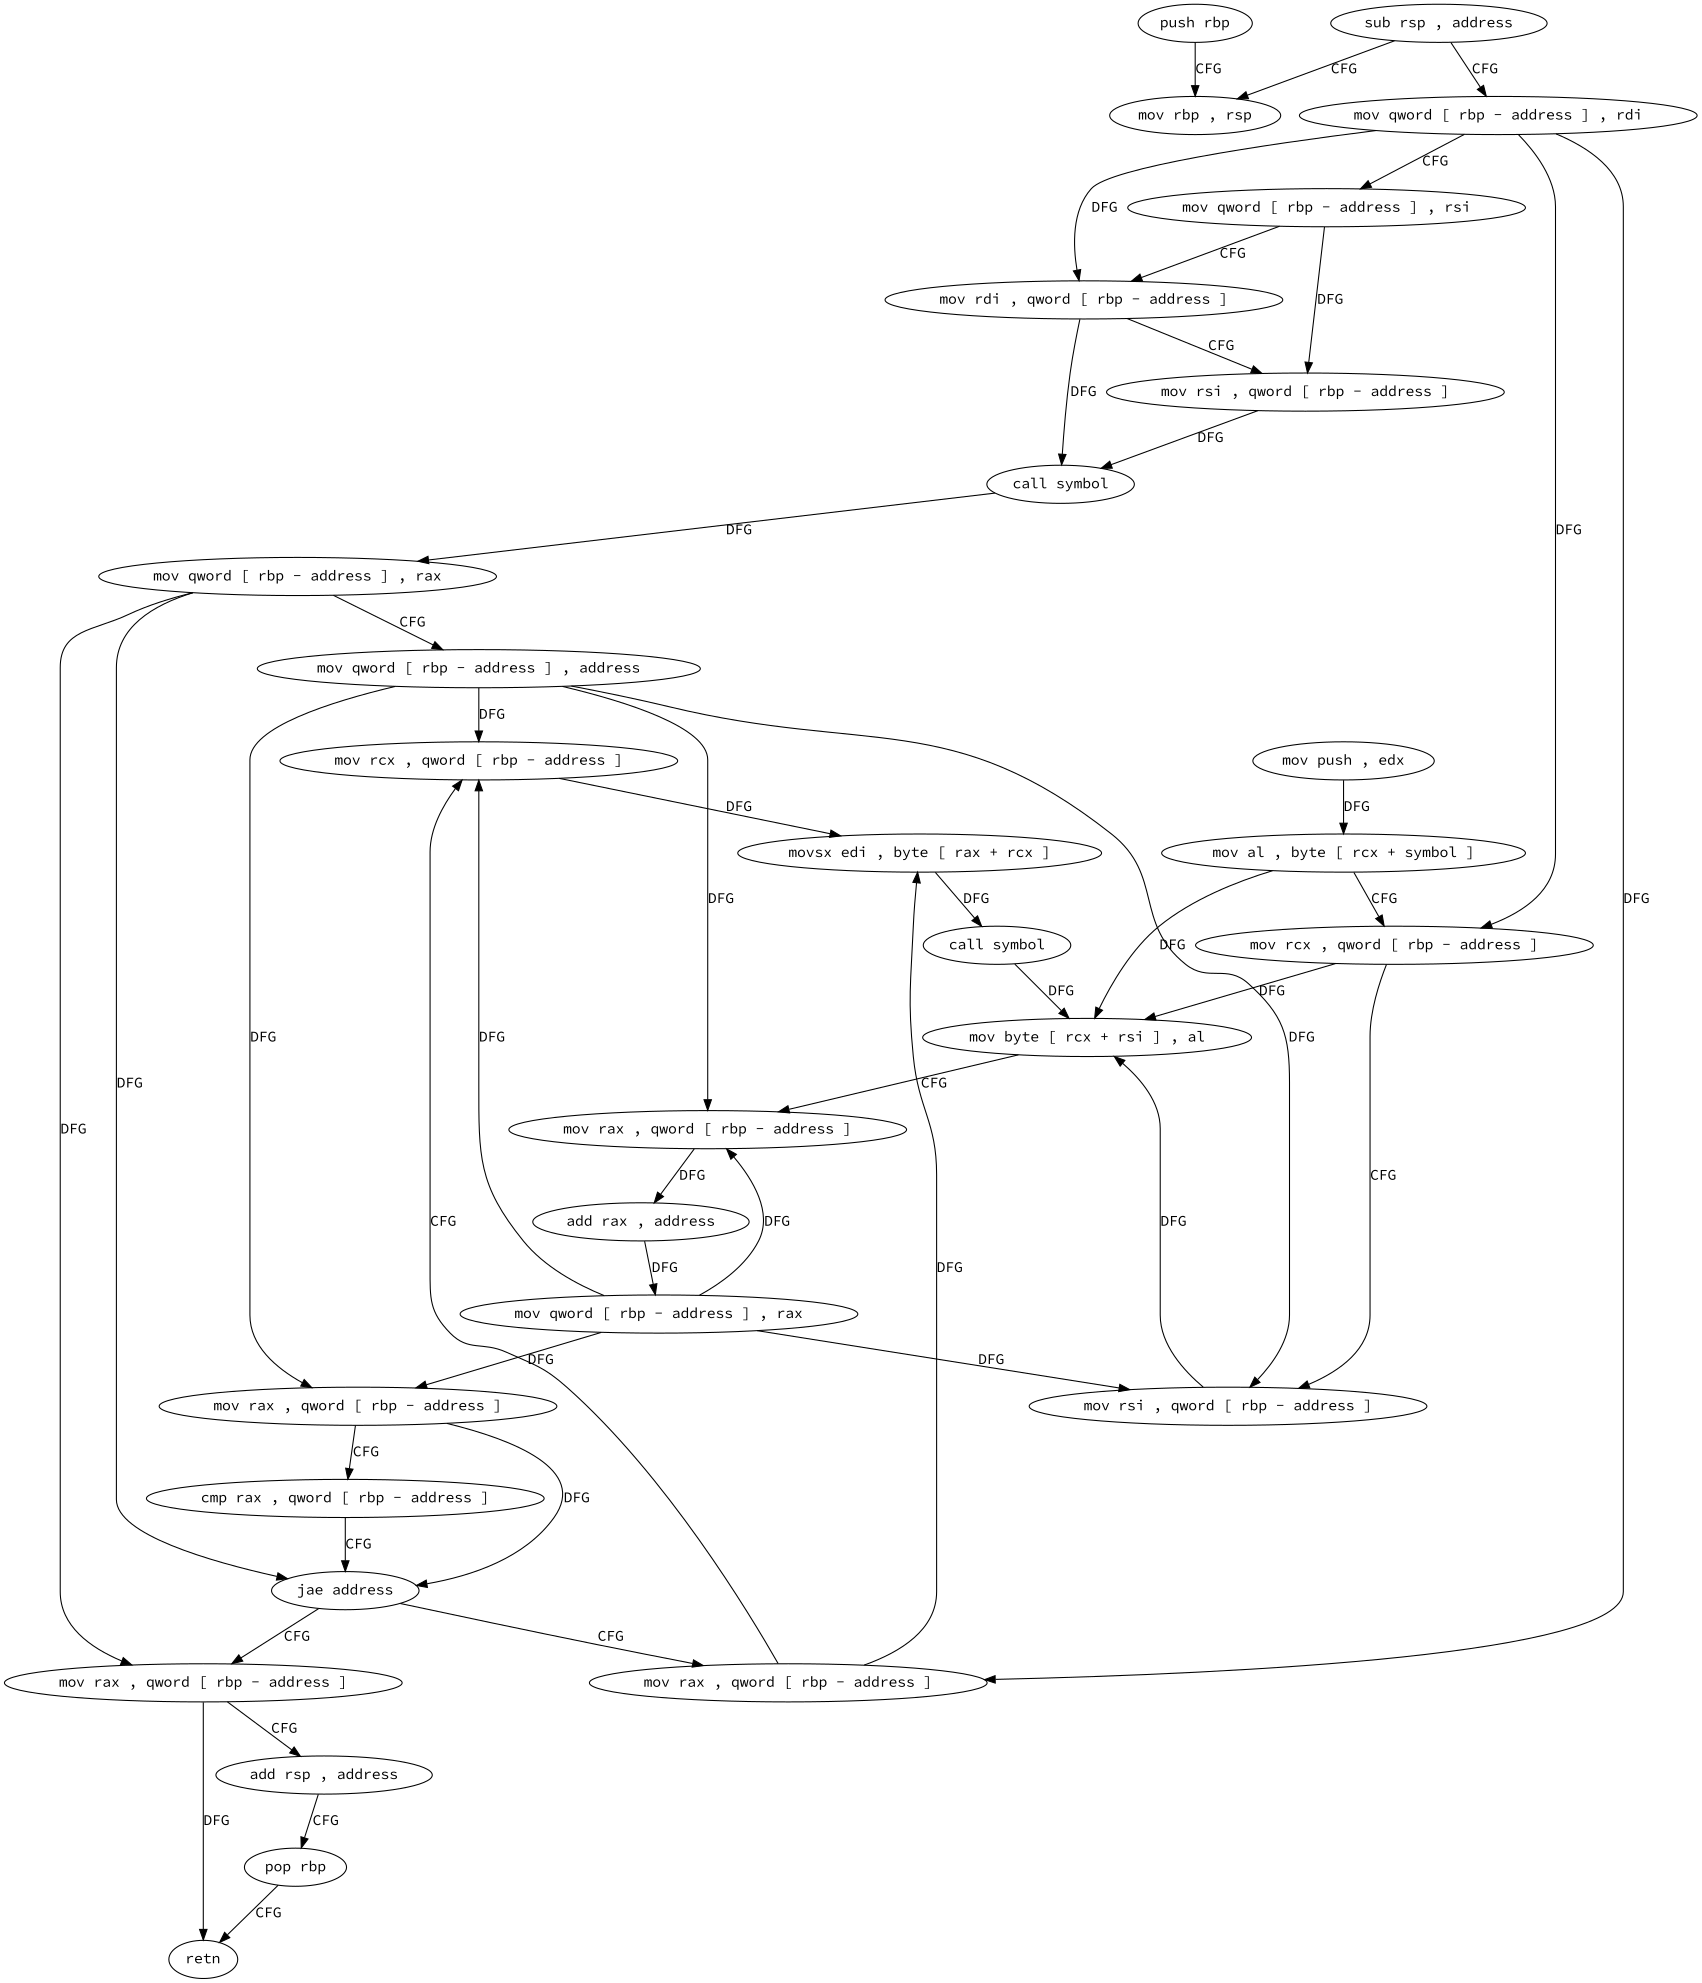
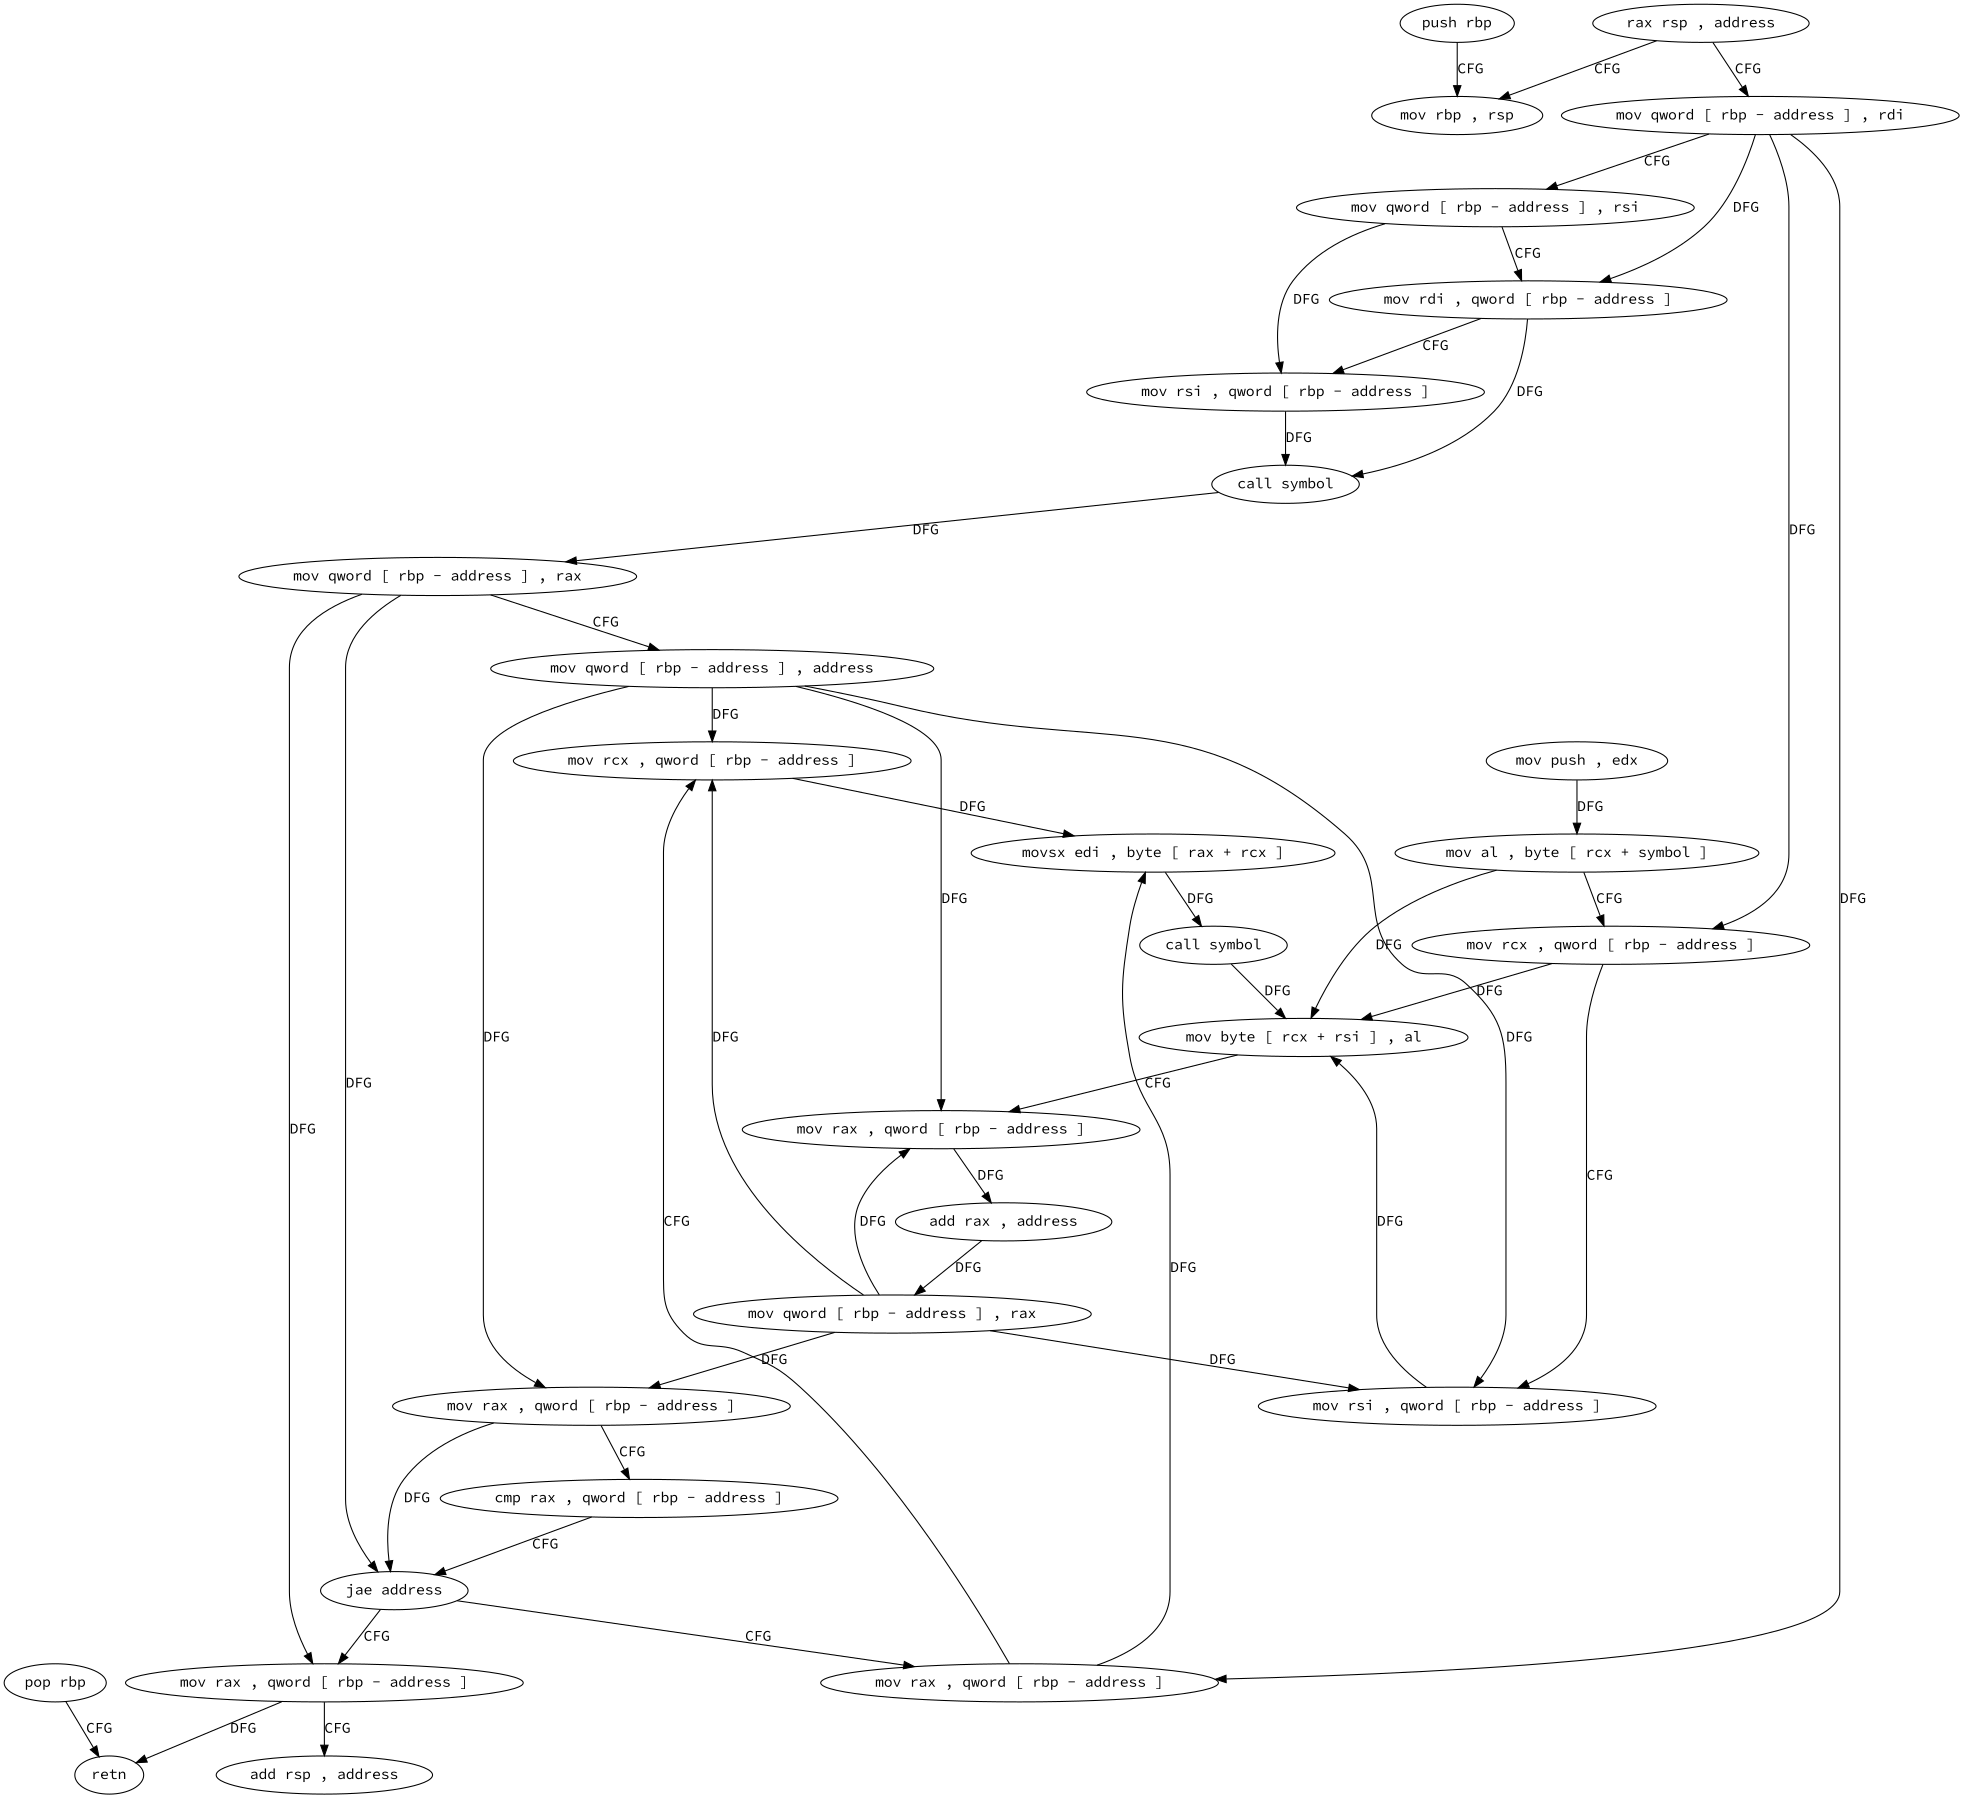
node "sub rsp , address": label "sub rsp , address" -> "rax rsp , address"
edge "add rsp , address" -> "pop rbp": removed, label "CFG"
